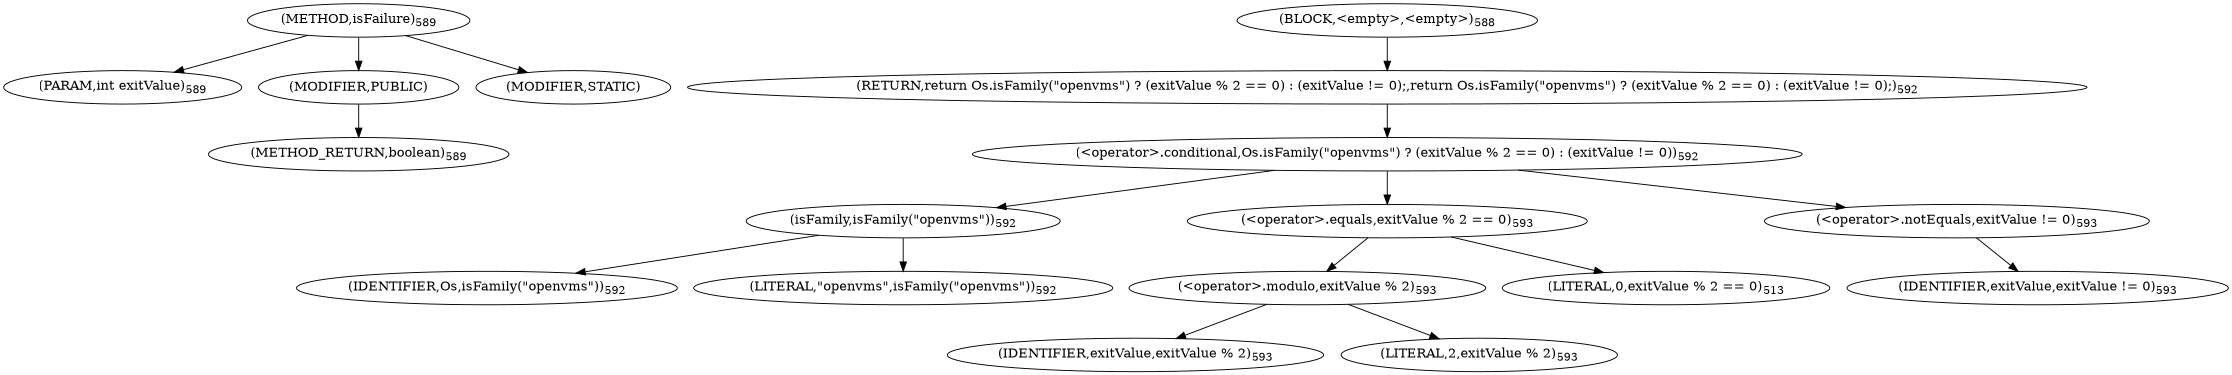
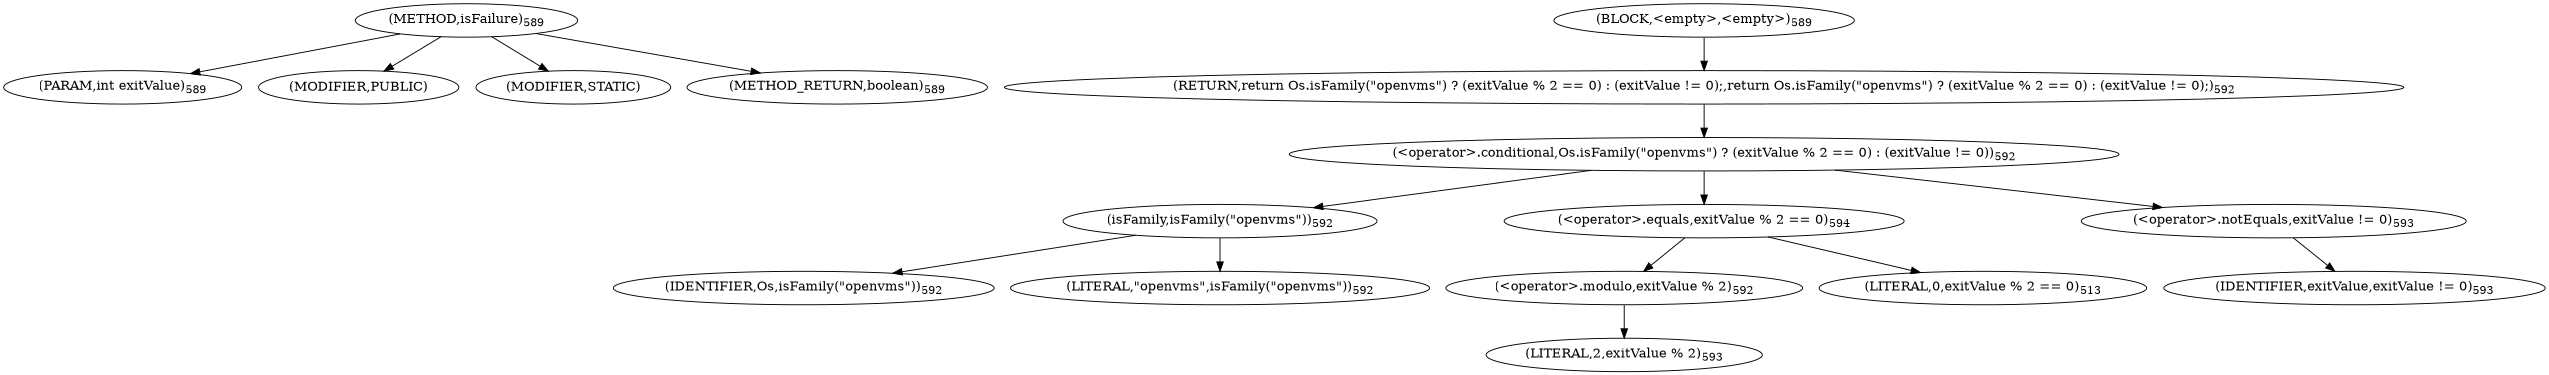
node "(BLOCK,<empty>,<empty>)": text "588" -> "589"
edge "(MODIFIER,PUBLIC)" -> "(METHOD_RETURN,boolean)": now "(METHOD,isFailure)" -> "(METHOD_RETURN,boolean)"
node "(<operator>.equals,exitValue % 2 == 0)": text "593" -> "594"
node "(<operator>.modulo,exitValue % 2)": text "593" -> "592"
node "(IDENTIFIER,exitValue,exitValue % 2)": removed
